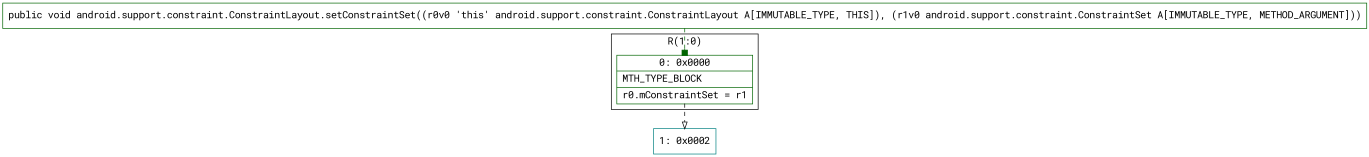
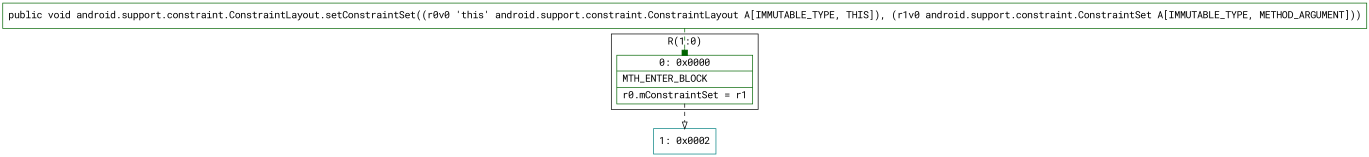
node "0: 0x0000": text "MTH_TYPE_BLOCK" -> "MTH_ENTER_BLOCK"
